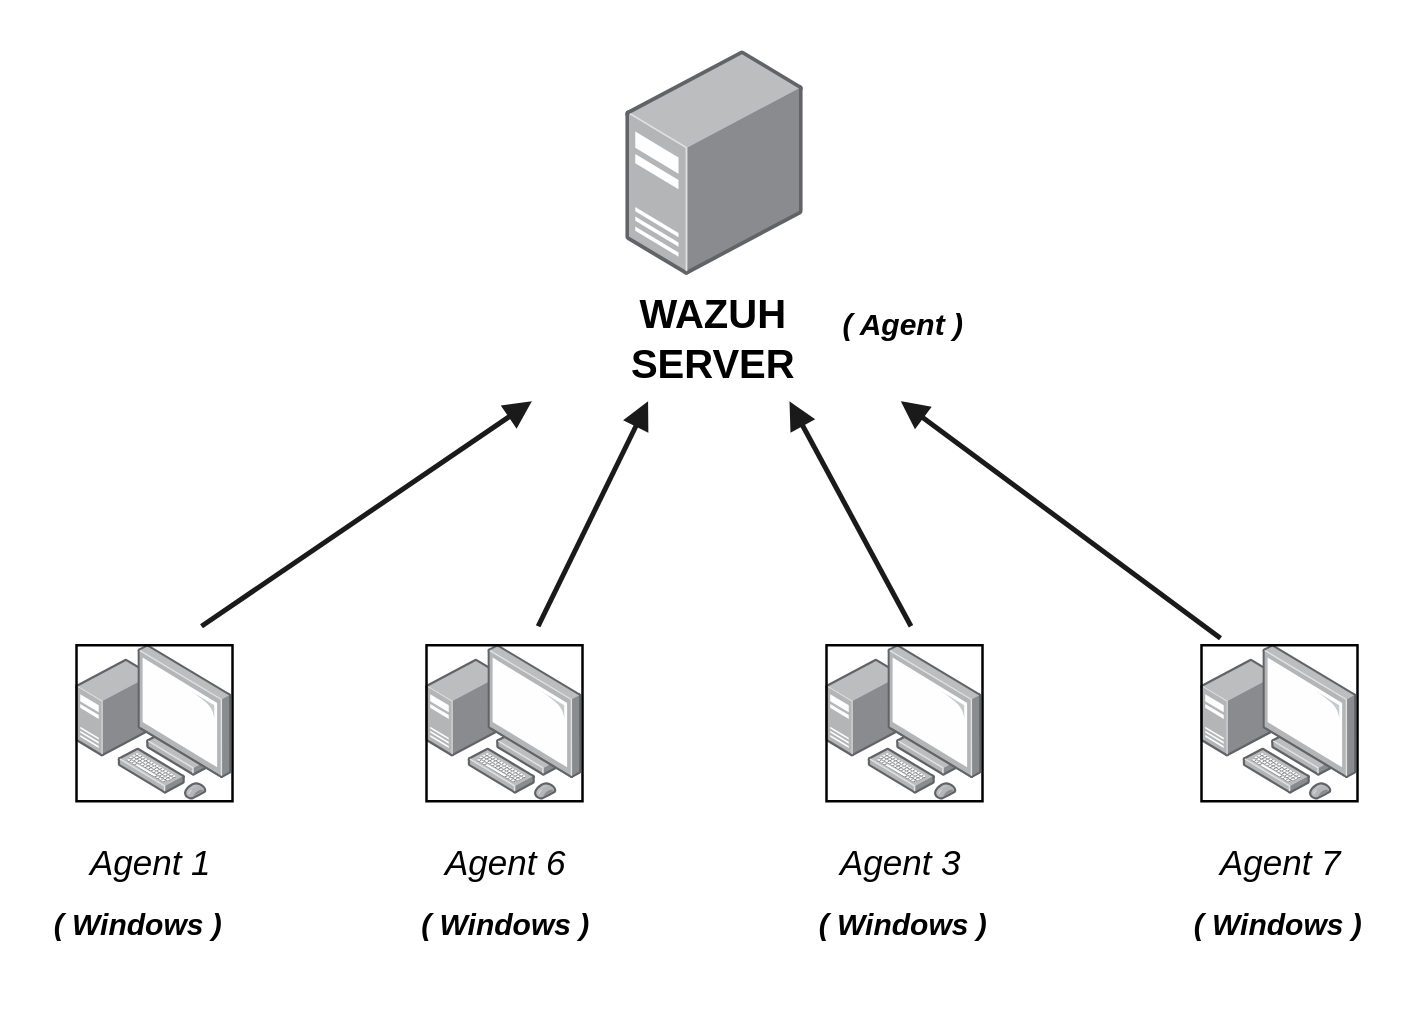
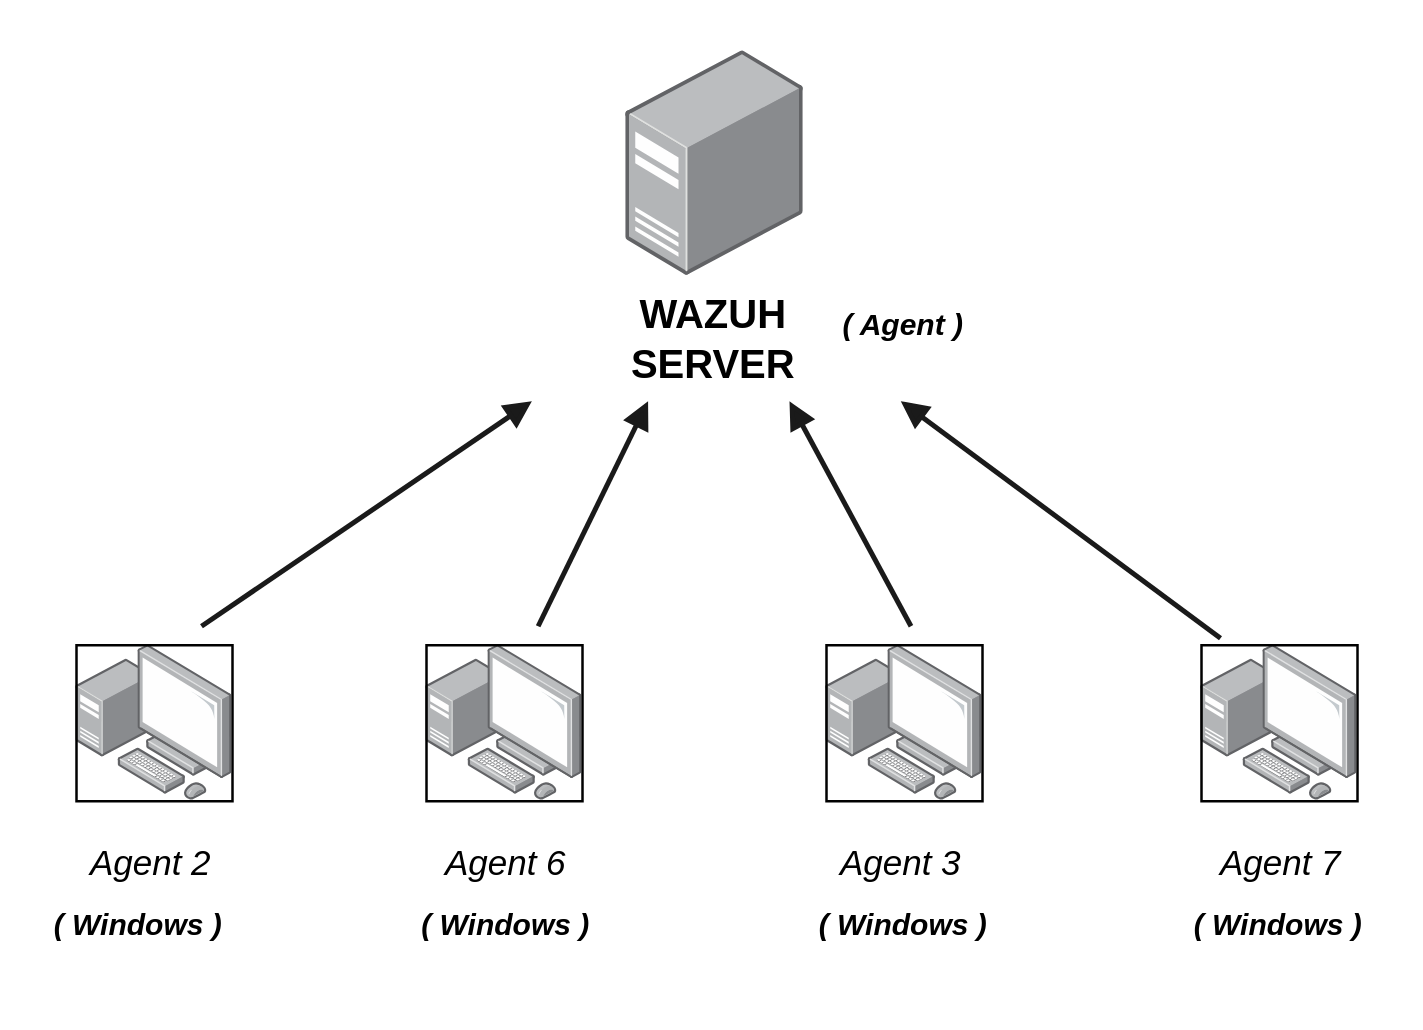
node "Agent 1": label "Agent 1" -> "Agent 2"
